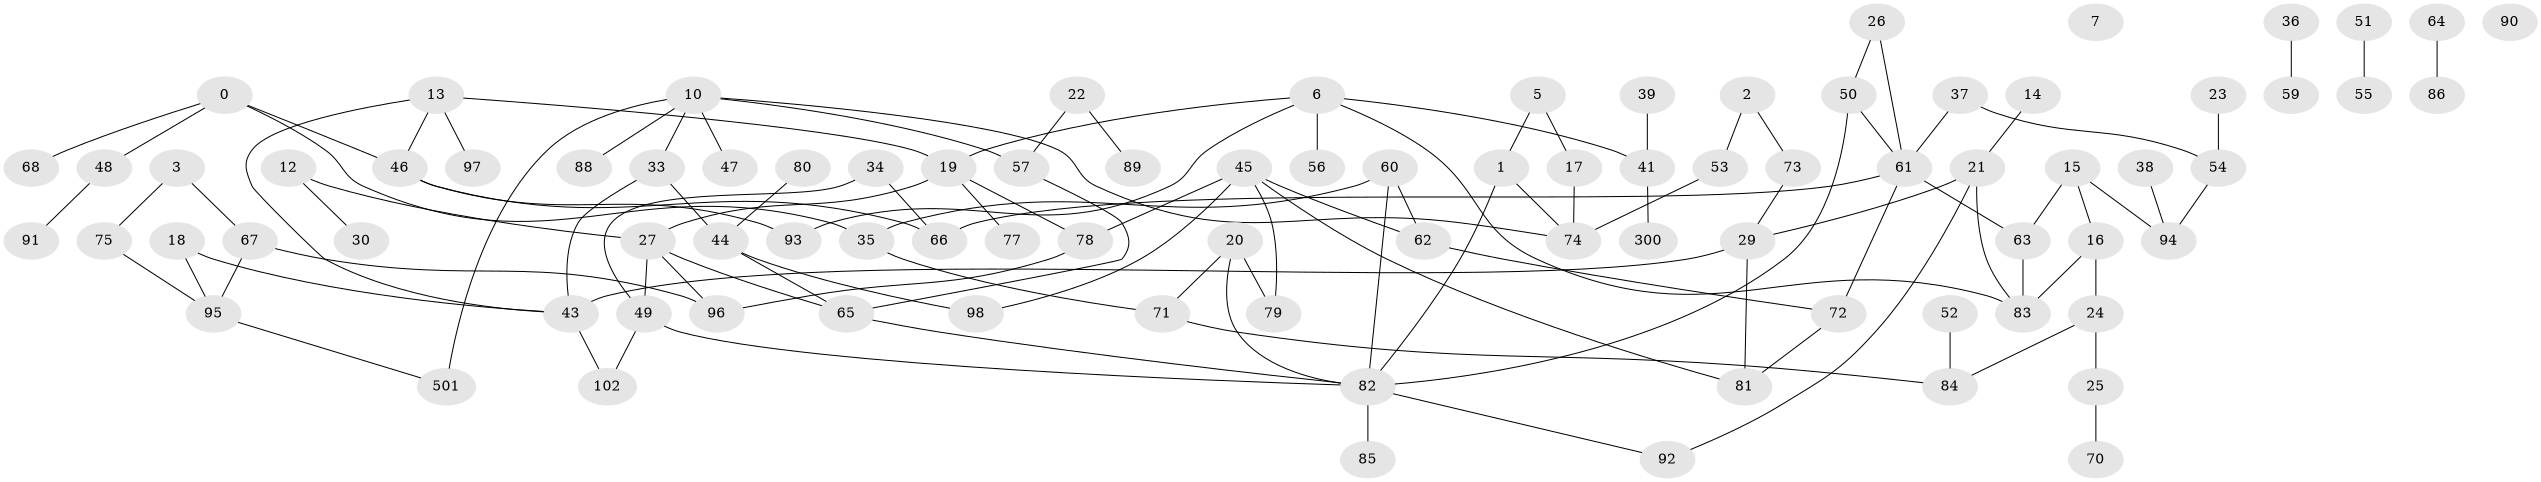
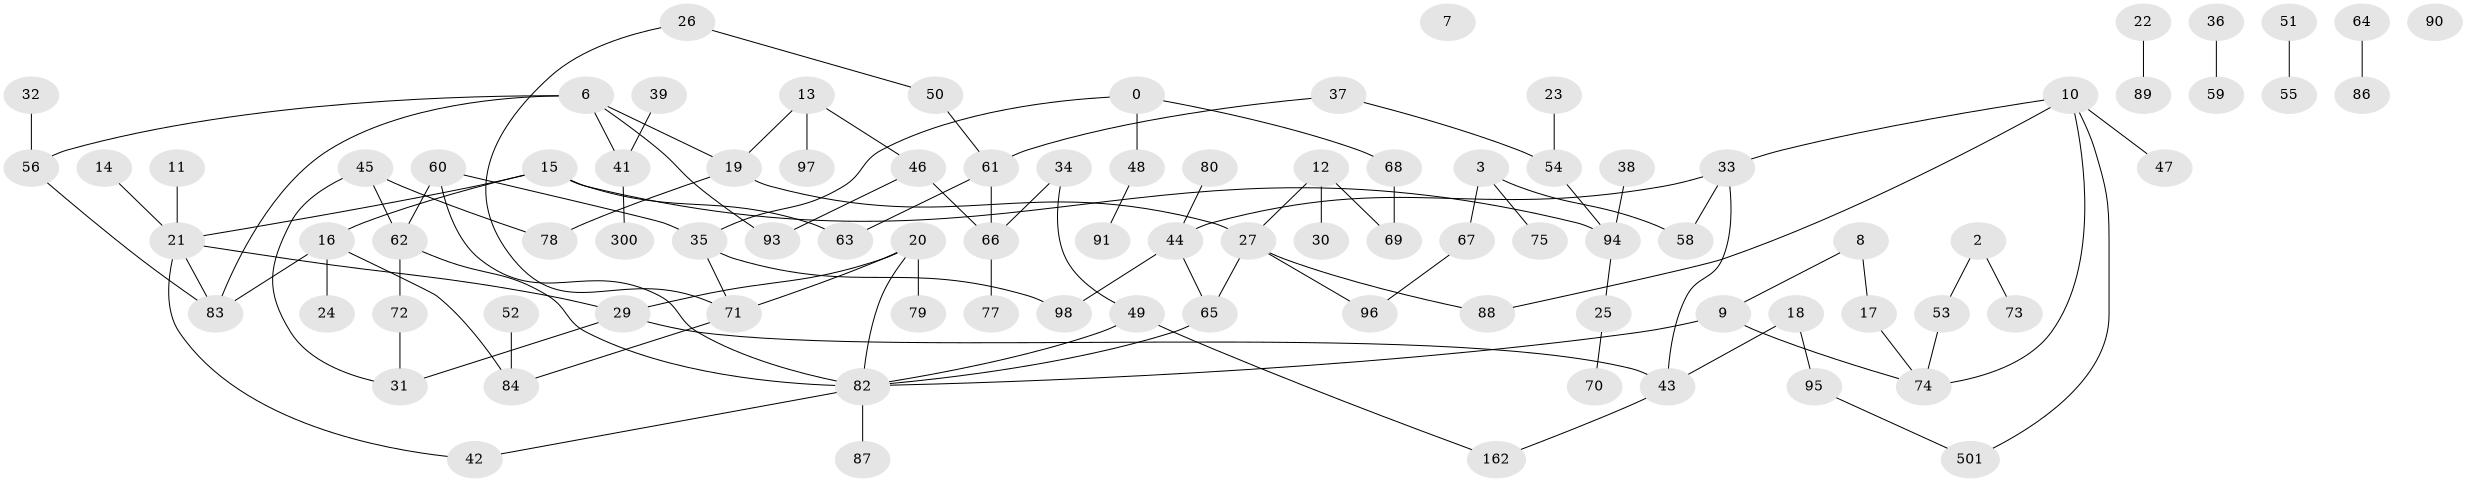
node "32": added
node "5": label "5" -> "8"
edge "26" -- "61": now "26" -- "71"
edge "0" -- "46": removed
node "11": added
node "57": removed
node "1": label "1" -> "9"
edge "19" -- "77": now "66" -- "77"
edge "73" -- "29": now "20" -- "29"
edge "15" -- "21": added
edge "13" -- "43": removed
edge "45" -- "79": removed
node "69": added
node "58": added
edge "61" -- "72": removed
edge "45" -- "98": now "35" -- "98"
edge "75" -- "95": removed
edge "67" -- "95": removed
edge "27" -- "49": now "27" -- "88"
edge "63" -- "83": now "56" -- "83"
edge "78" -- "96": removed
edge "50" -- "82": now "62" -- "82"
edge "24" -- "84": now "16" -- "84"
edge "24" -- "25": now "94" -- "25"
node "102": label "102" -> "162"
node "81": label "81" -> "31"
node "85": label "85" -> "87"
node "92": label "92" -> "42"
